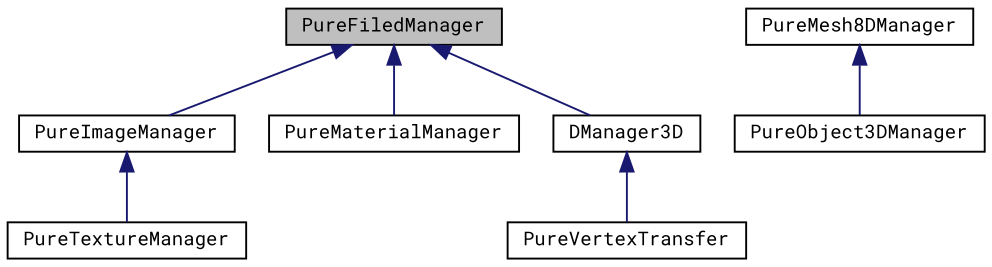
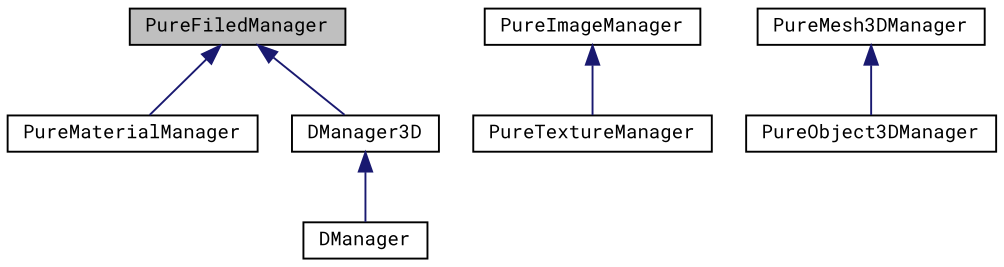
node "PureMesh8DManager": label "PureMesh8DManager" -> "PureMesh3DManager"
edge "PureImageManager" -> "PureFiledManager": removed
node "PureVertexTransfer": label "PureVertexTransfer" -> "DManager"
